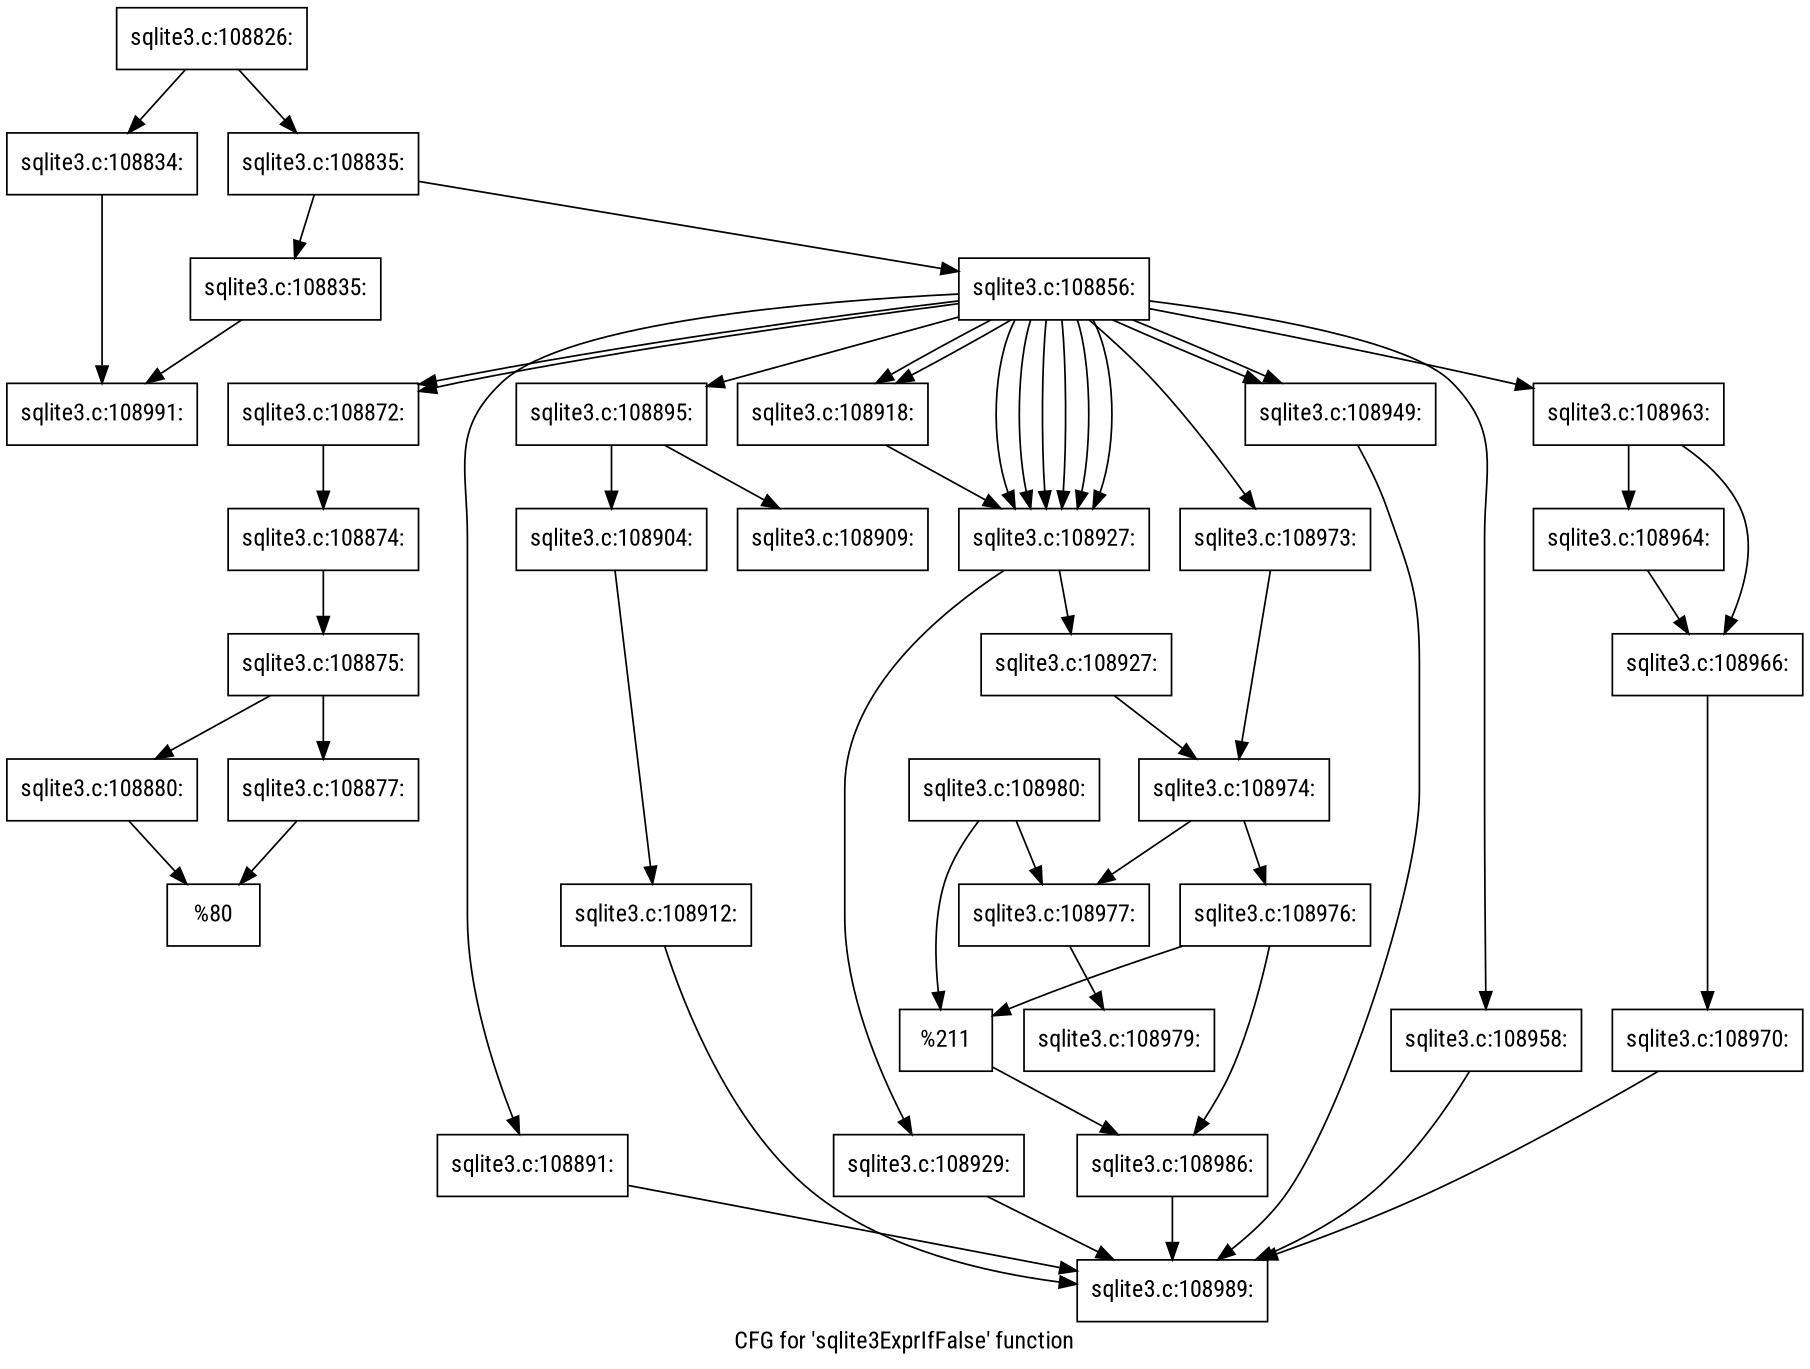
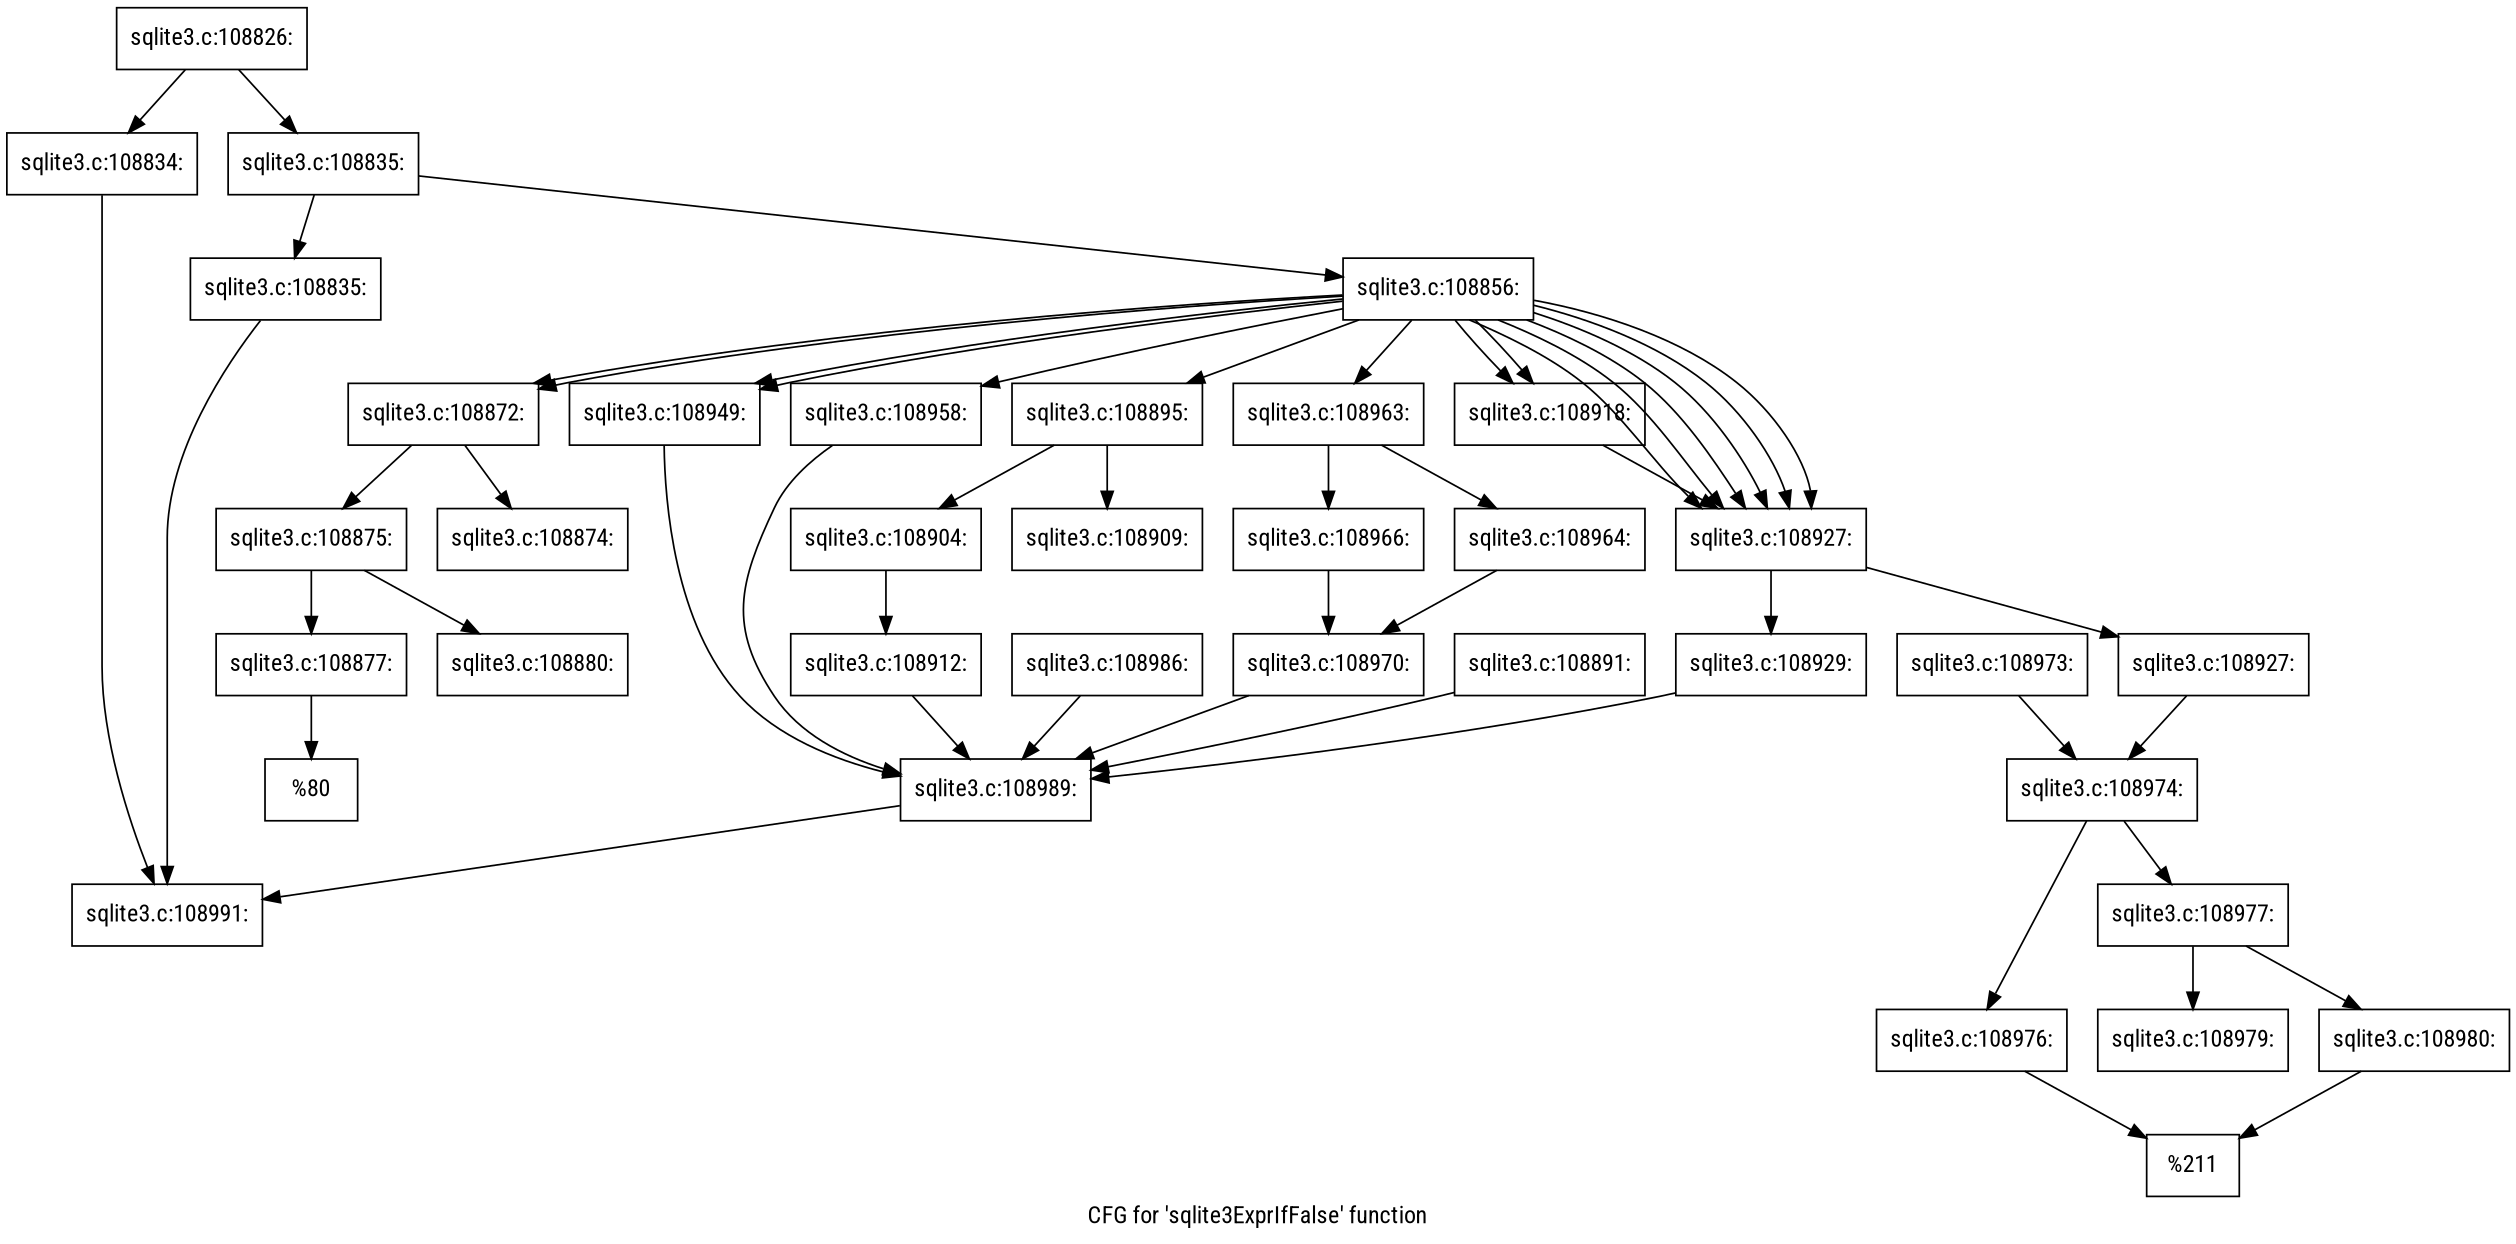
edge "sqlite3.c:108856:" -> "sqlite3.c:108973:": removed
edge "sqlite3.c:108856:" -> "sqlite3.c:108891:": removed
edge "sqlite3.c:108874:" -> "sqlite3.c:108875:": now "sqlite3.c:108872:" -> "sqlite3.c:108875:"
edge "sqlite3.c:108964:" -> "sqlite3.c:108966:": now "sqlite3.c:108964:" -> "sqlite3.c:108970:"
edge "sqlite3.c:108980:" -> "sqlite3.c:108977:": reversed
edge "sqlite3.c:108880:" -> "%80": removed
edge "sqlite3.c:108989:" -> "sqlite3.c:108991:": added
edge "sqlite3.c:108976:" -> "sqlite3.c:108986:": removed
edge "%211" -> "sqlite3.c:108986:": removed
